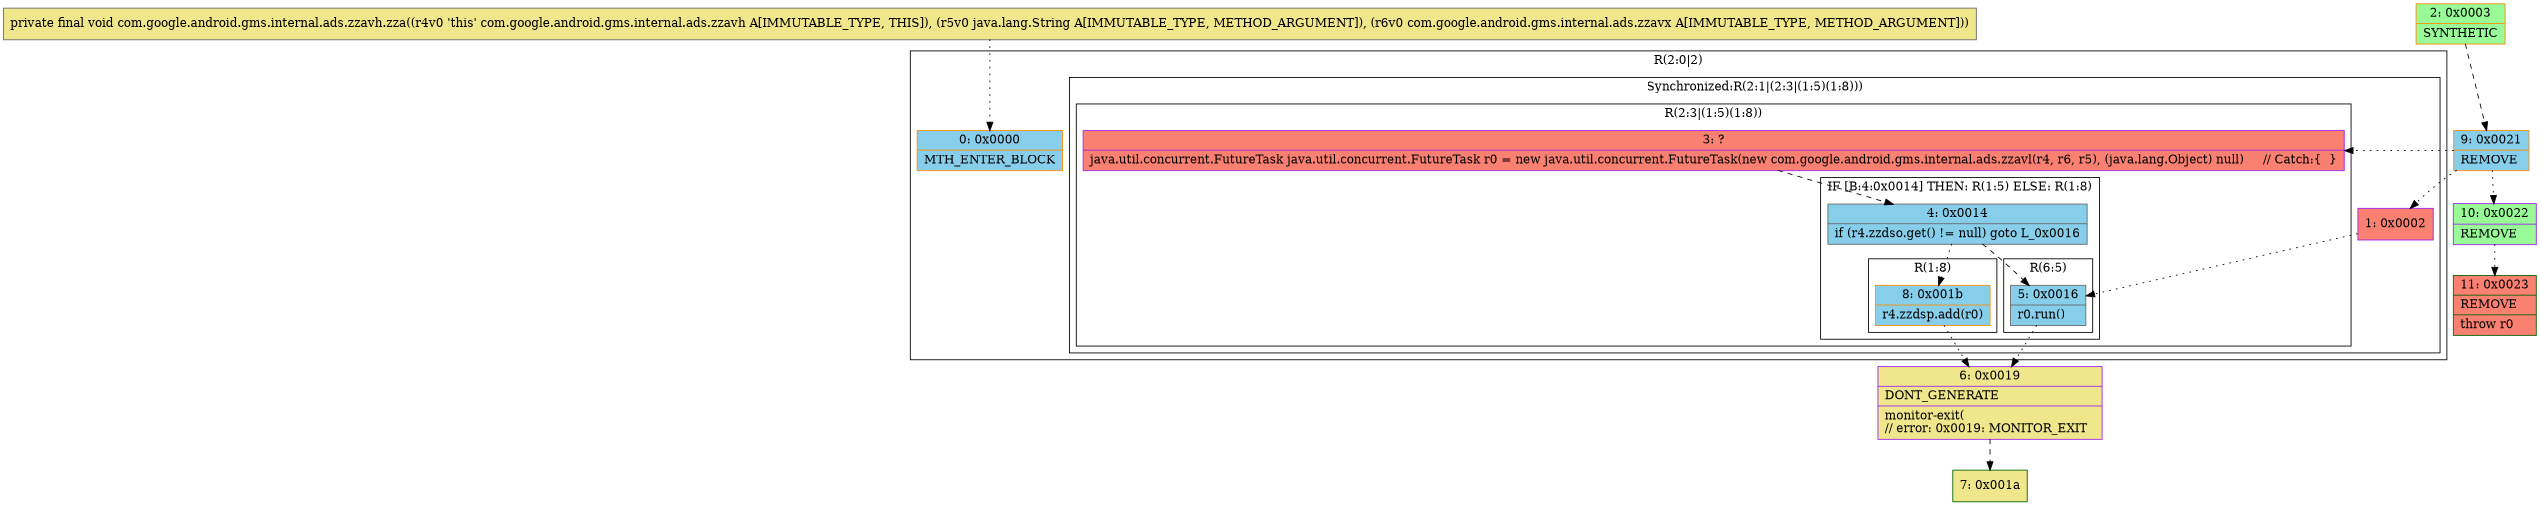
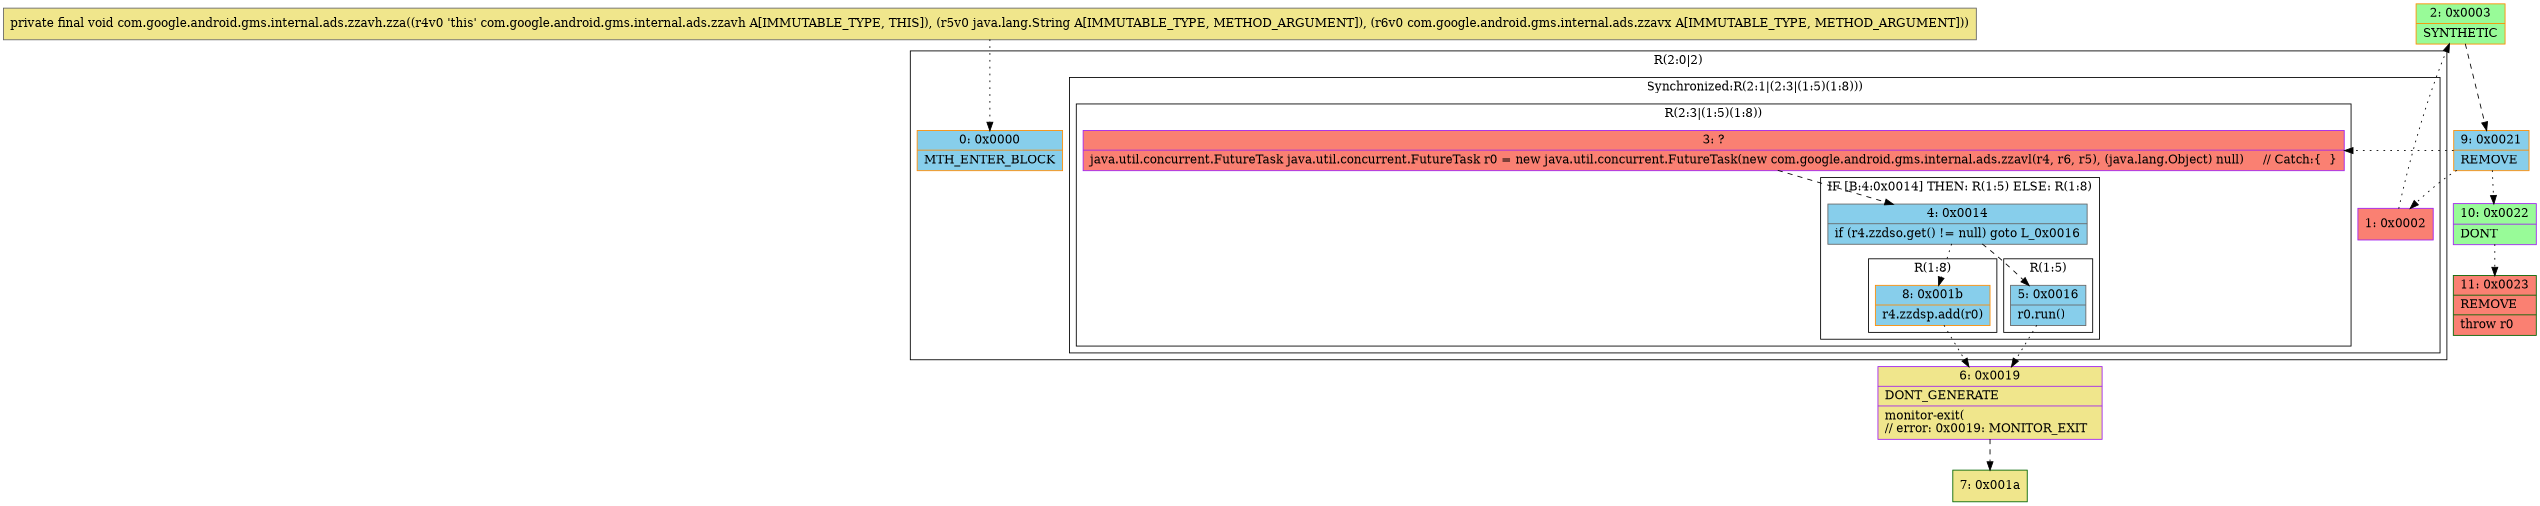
node "10: 0x0022": text "REMOVE" -> "DONT"
edge "1: 0x0002" -> "5: 0x0016": now "1: 0x0002" -> "2: 0x0003"
cluster "R(6:5)": label "R(6:5)" -> "R(1:5)"
